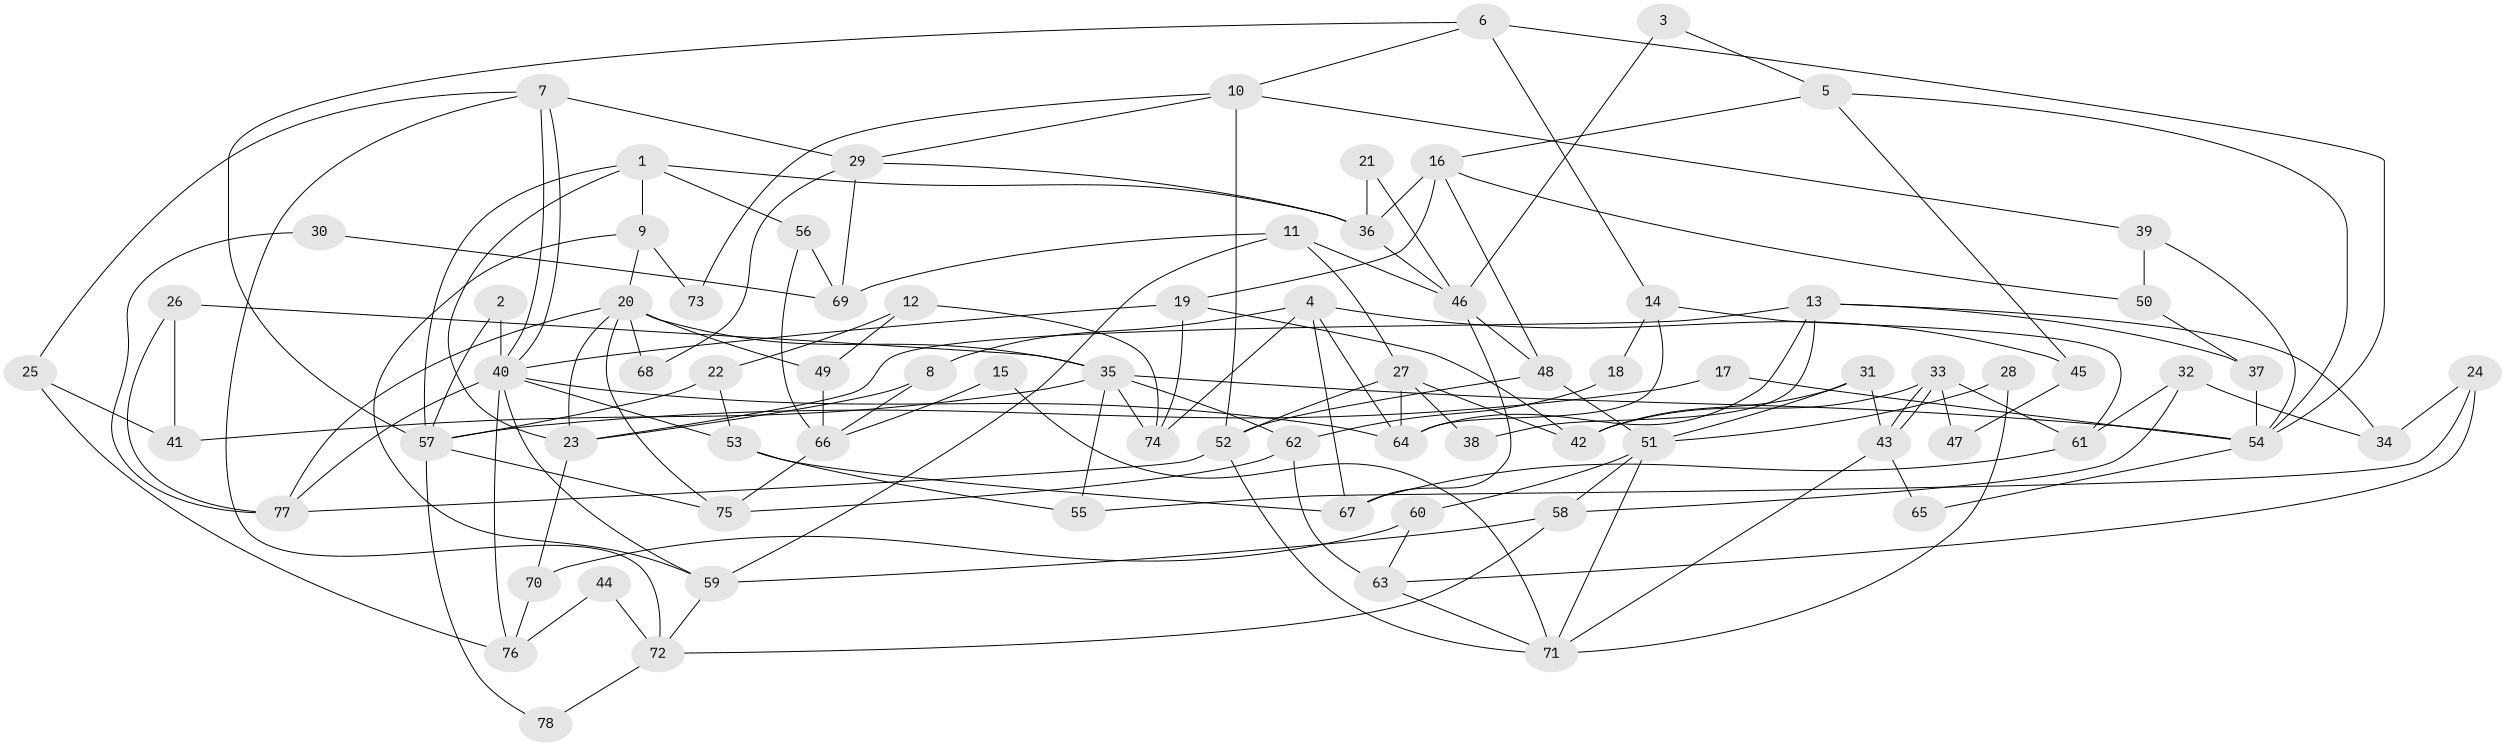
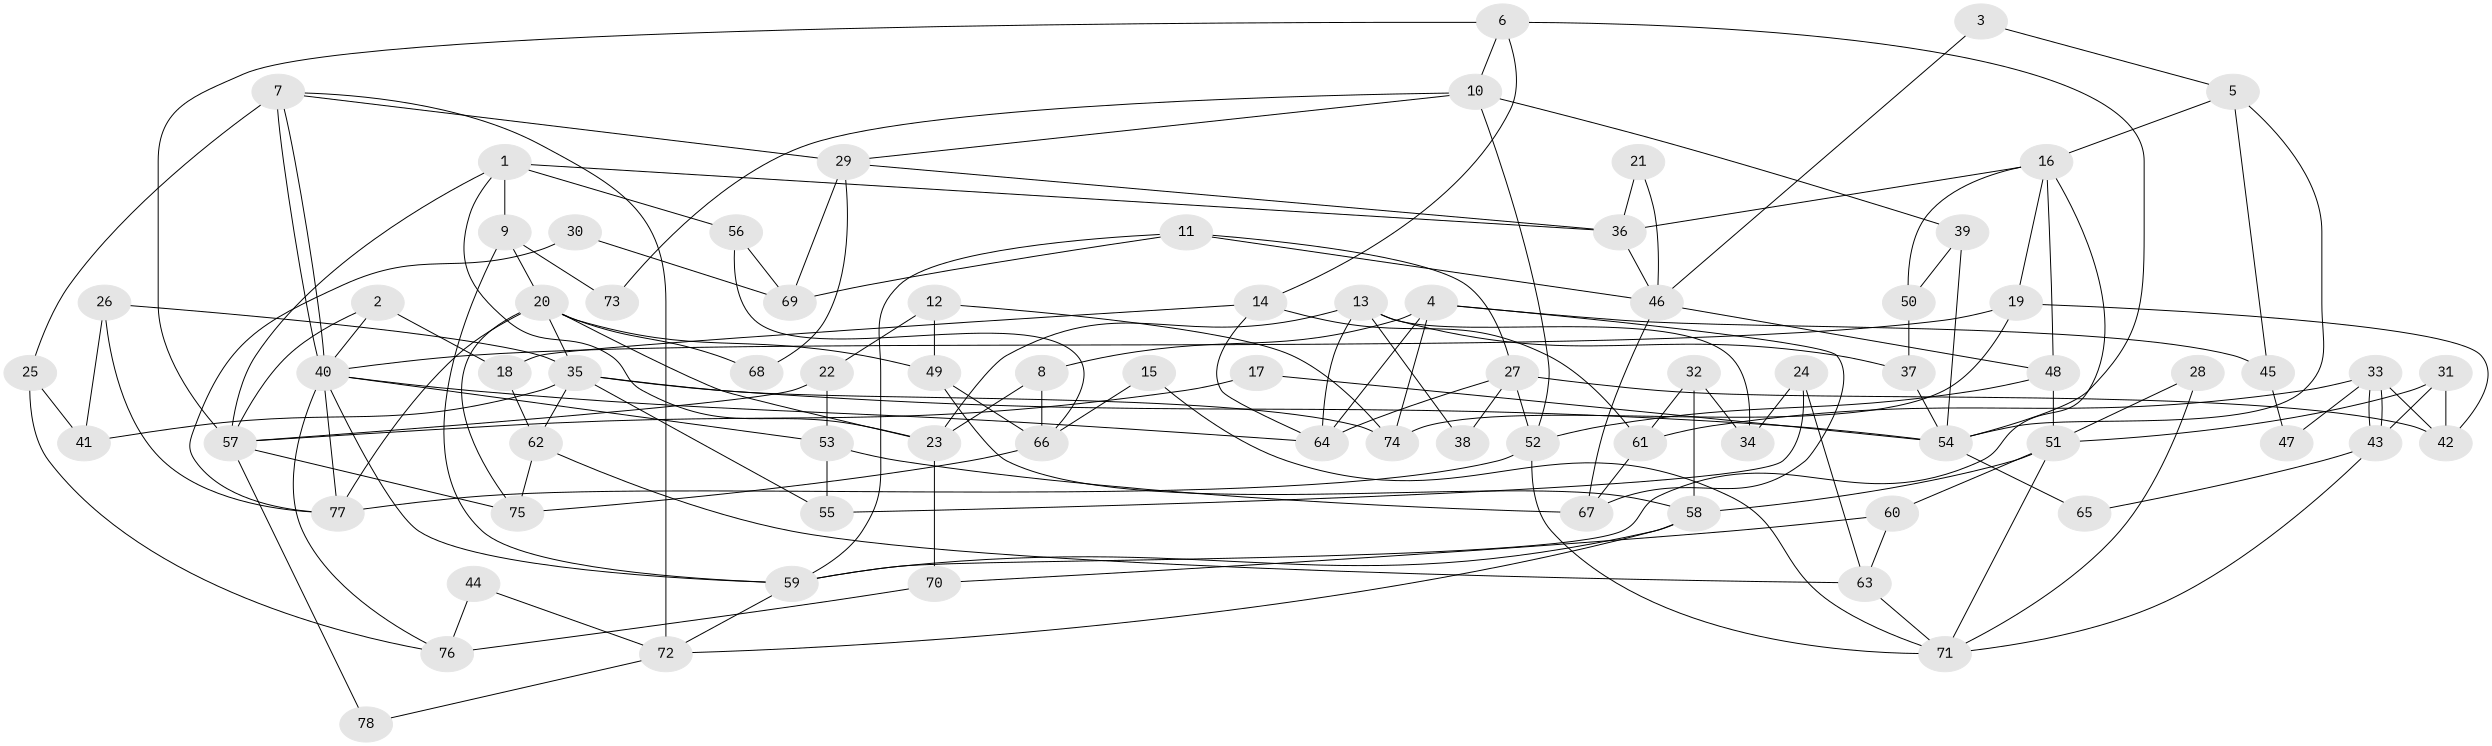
edge "2" -- "18": added
edge "49" -- "58": added
edge "16" -- "59": added
